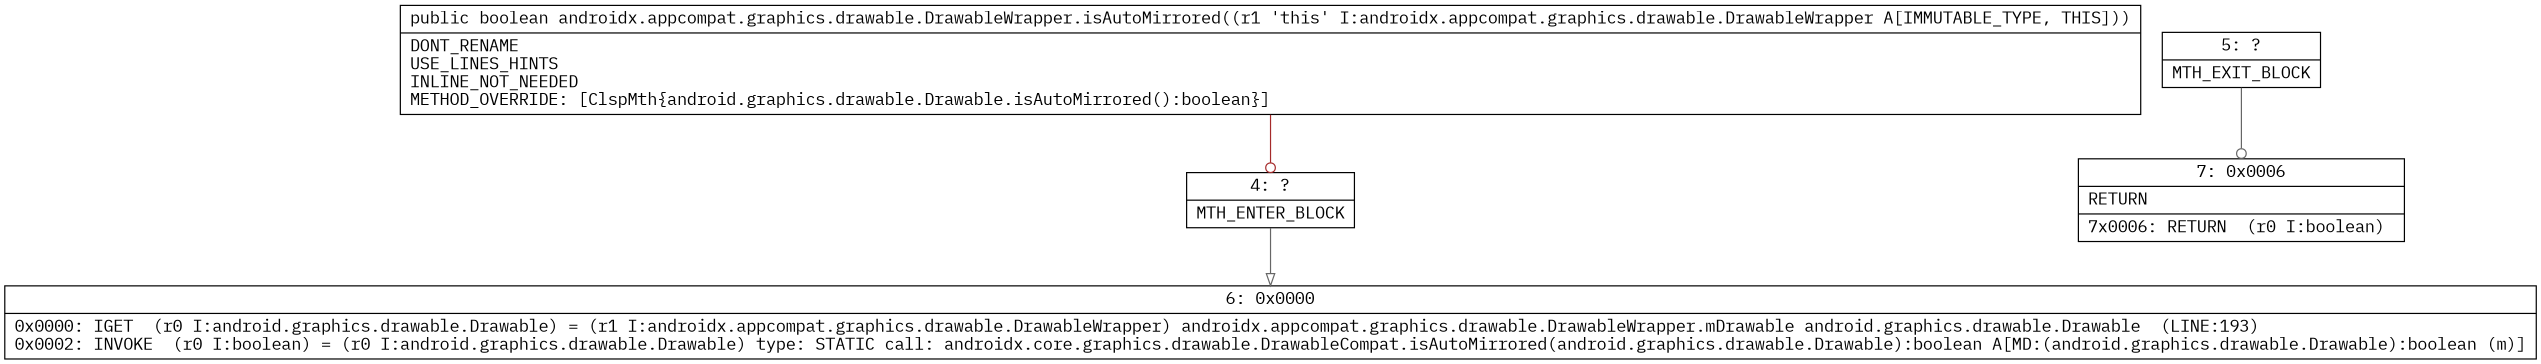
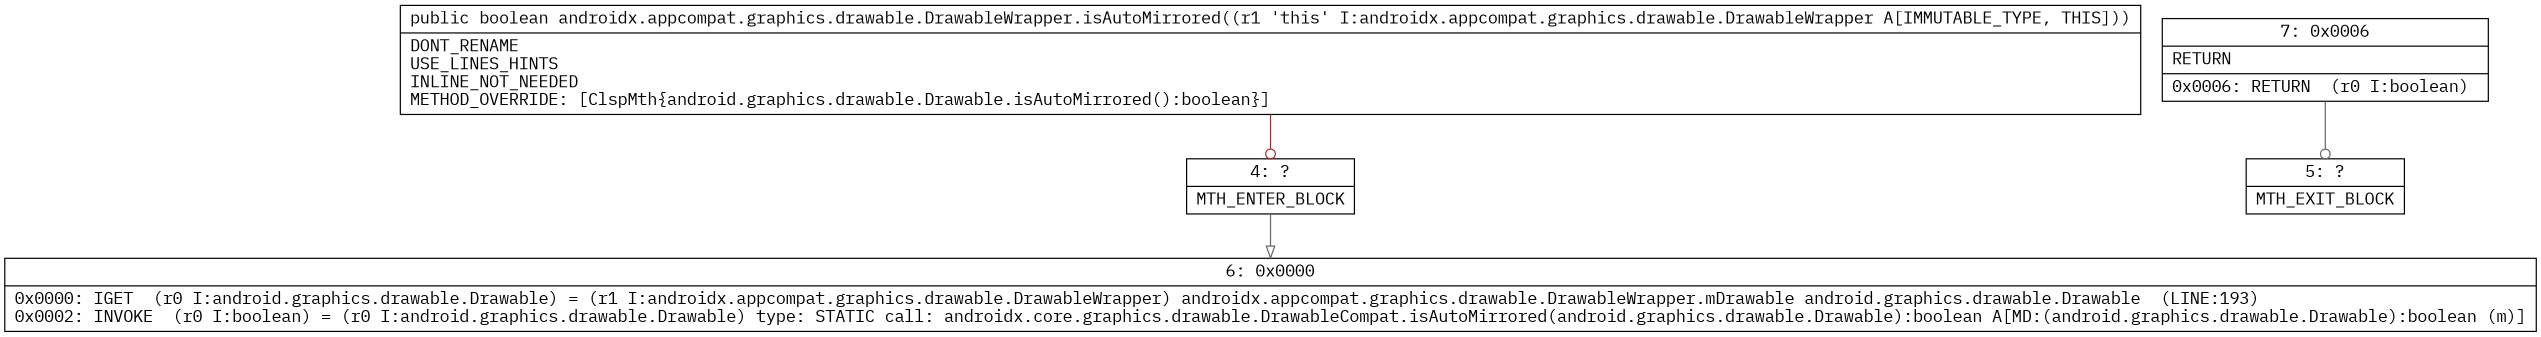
edge "5: ?" -> "7: 0x0006": reversed
node "7: 0x0006": text "7x0006: RETURN  (r0 I:boolean)" -> "0x0006: RETURN  (r0 I:boolean)"
